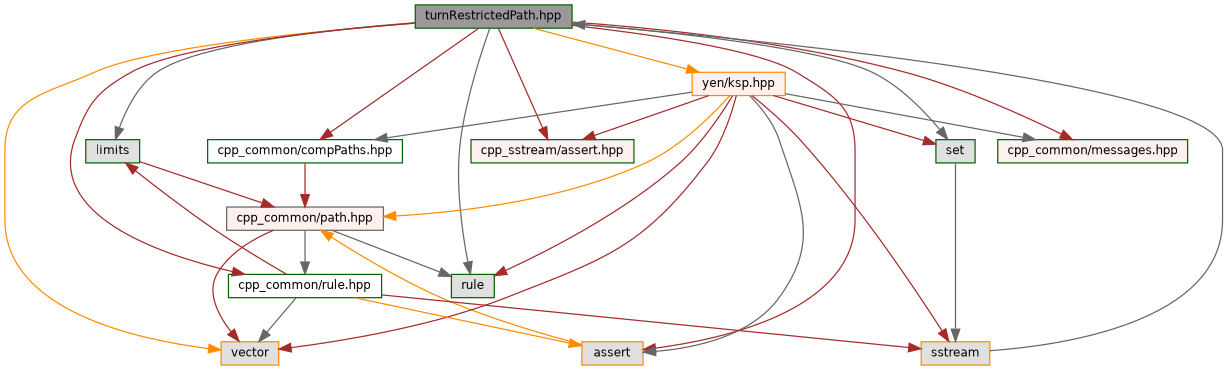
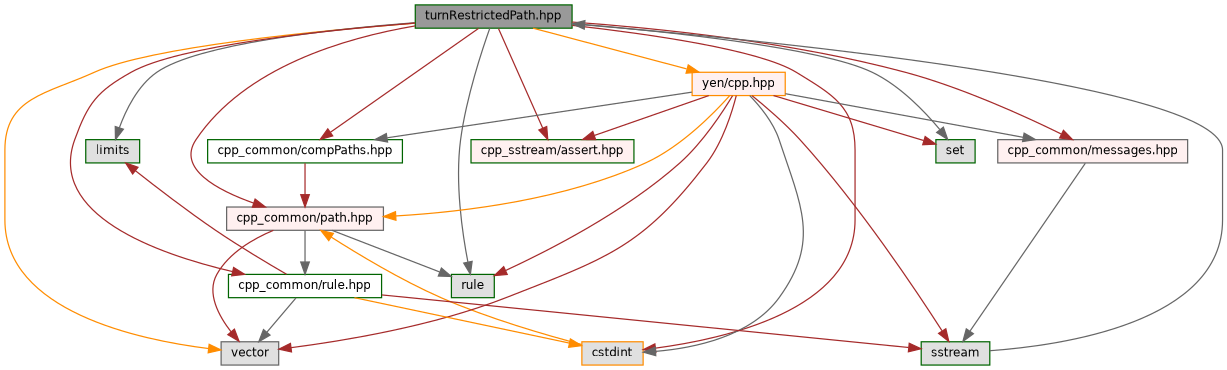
node "yen/ksp.hpp": label "yen/ksp.hpp" -> "yen/cpp.hpp"
node "cpp_common/messages.hpp": color darkgreen -> gray40
edge "limits" -> "cpp_common/path.hpp": now "turnRestrictedPath.hpp" -> "cpp_common/path.hpp"
edge "set" -> "sstream": now "cpp_common/messages.hpp" -> "sstream"
node "vector": color darkorange -> gray40
node "assert": label "assert" -> "cstdint"
node "sstream": color darkorange -> darkgreen
